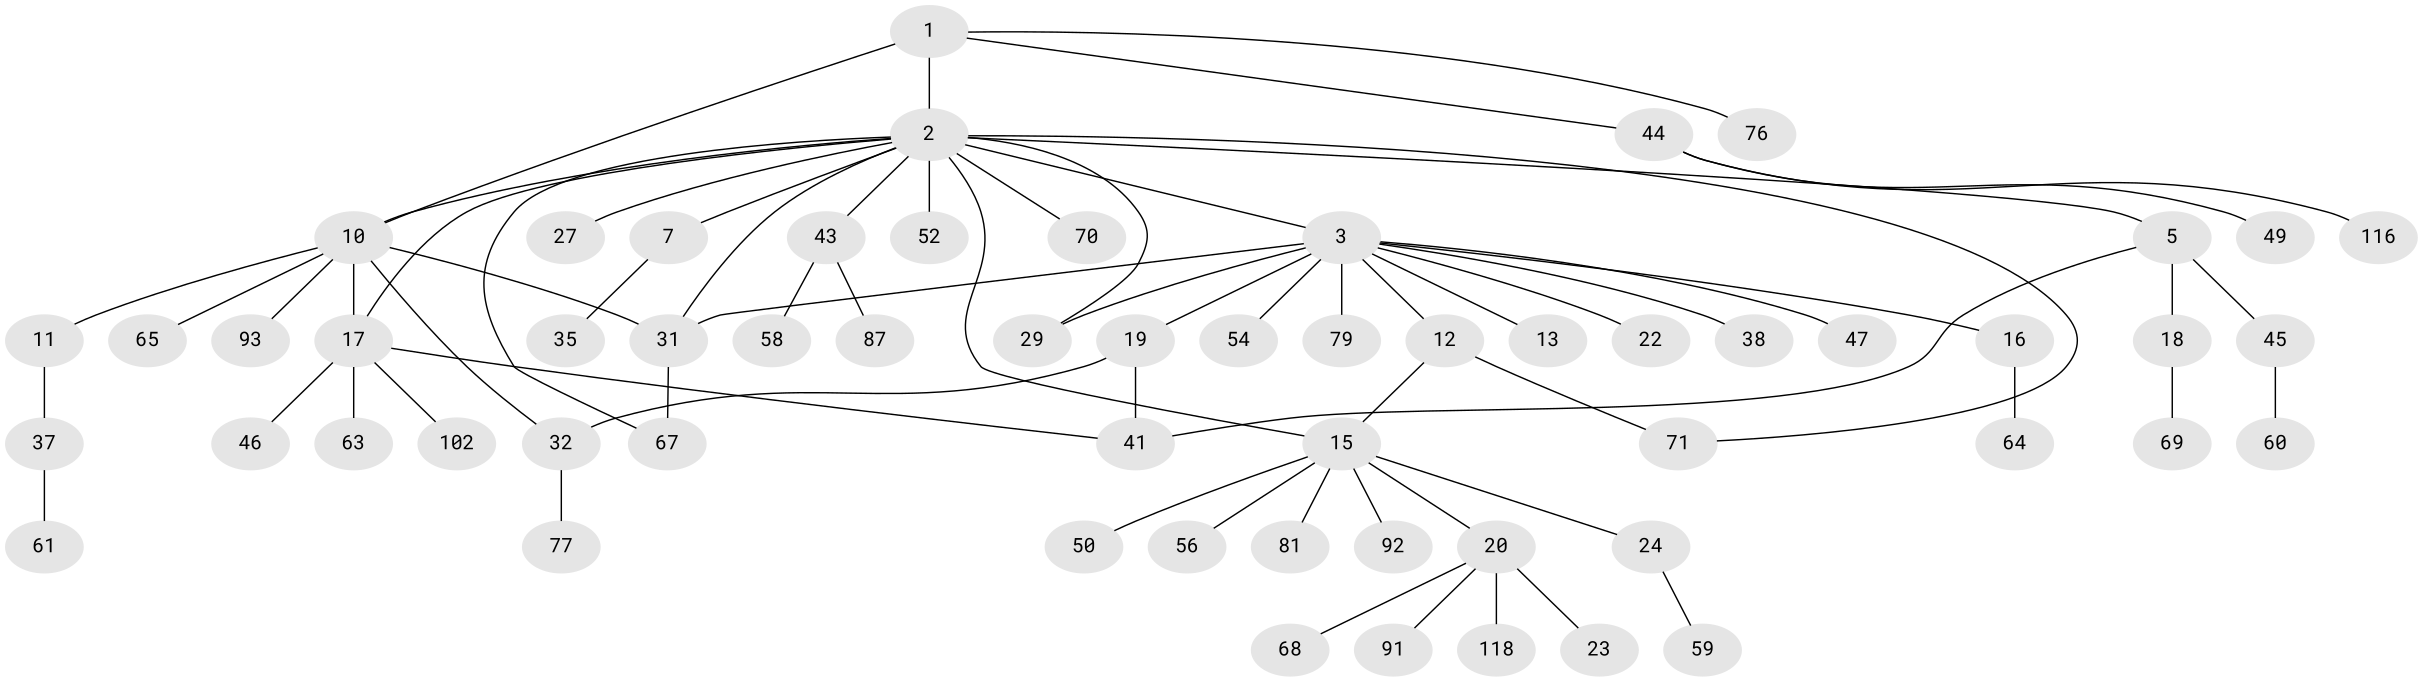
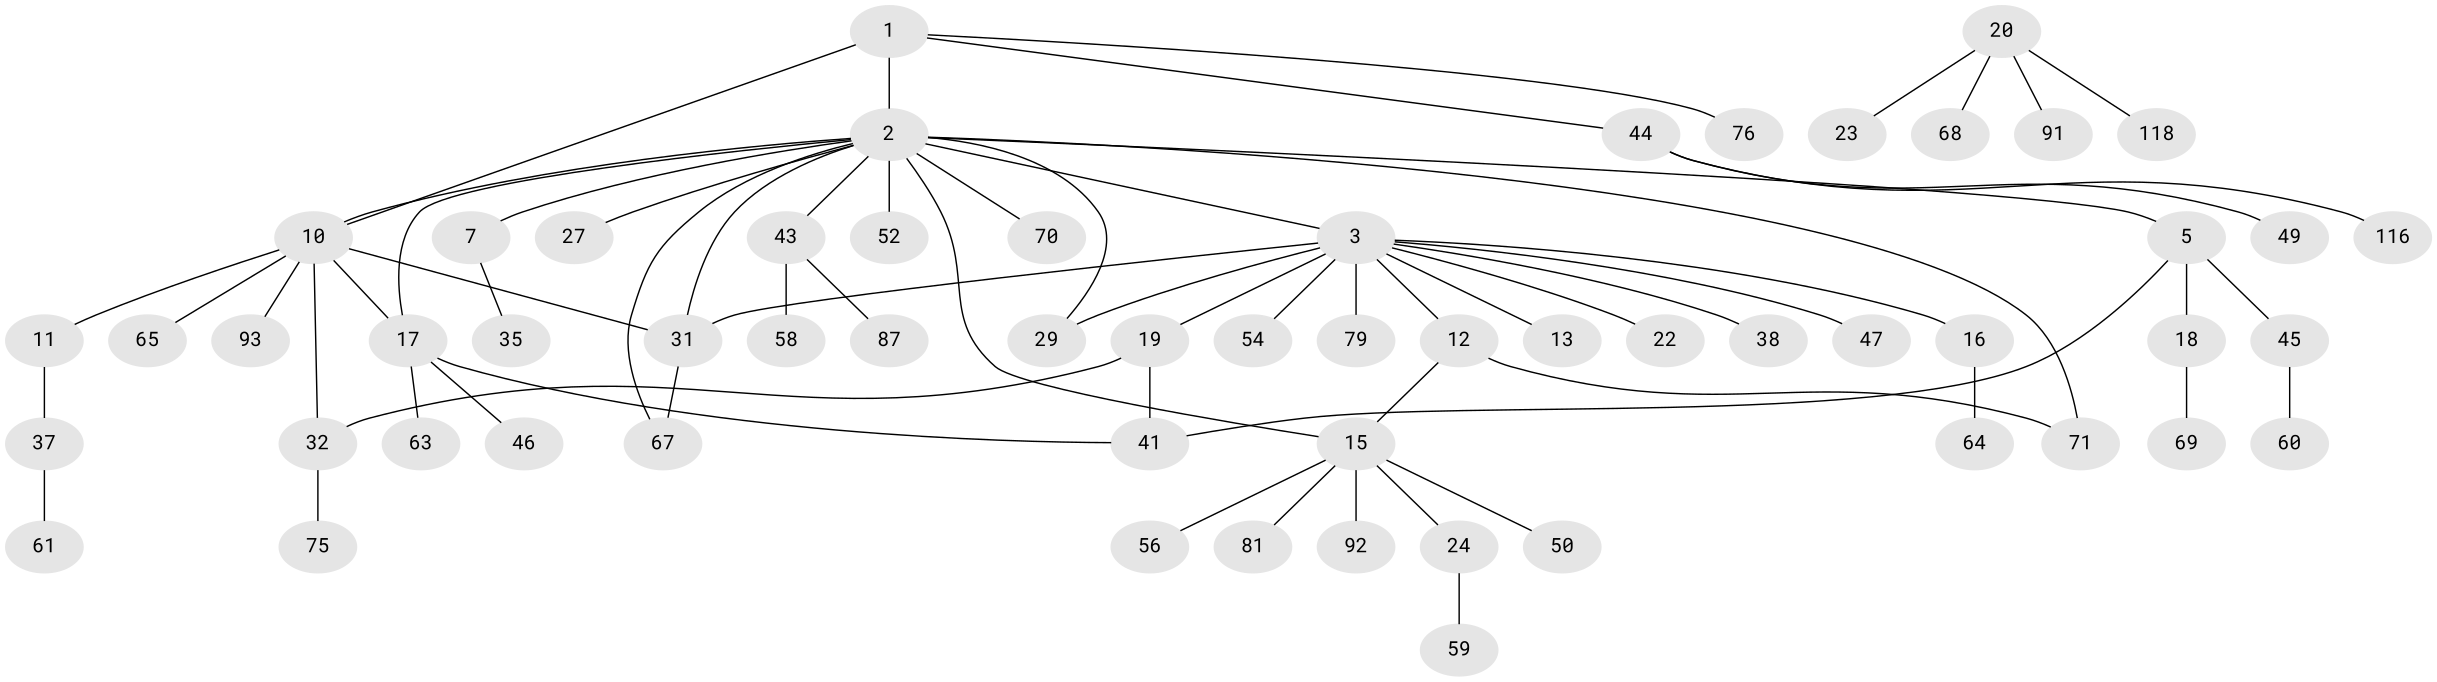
node "102": removed
edge "15" -- "20": removed
node "77": label "77" -> "75"
